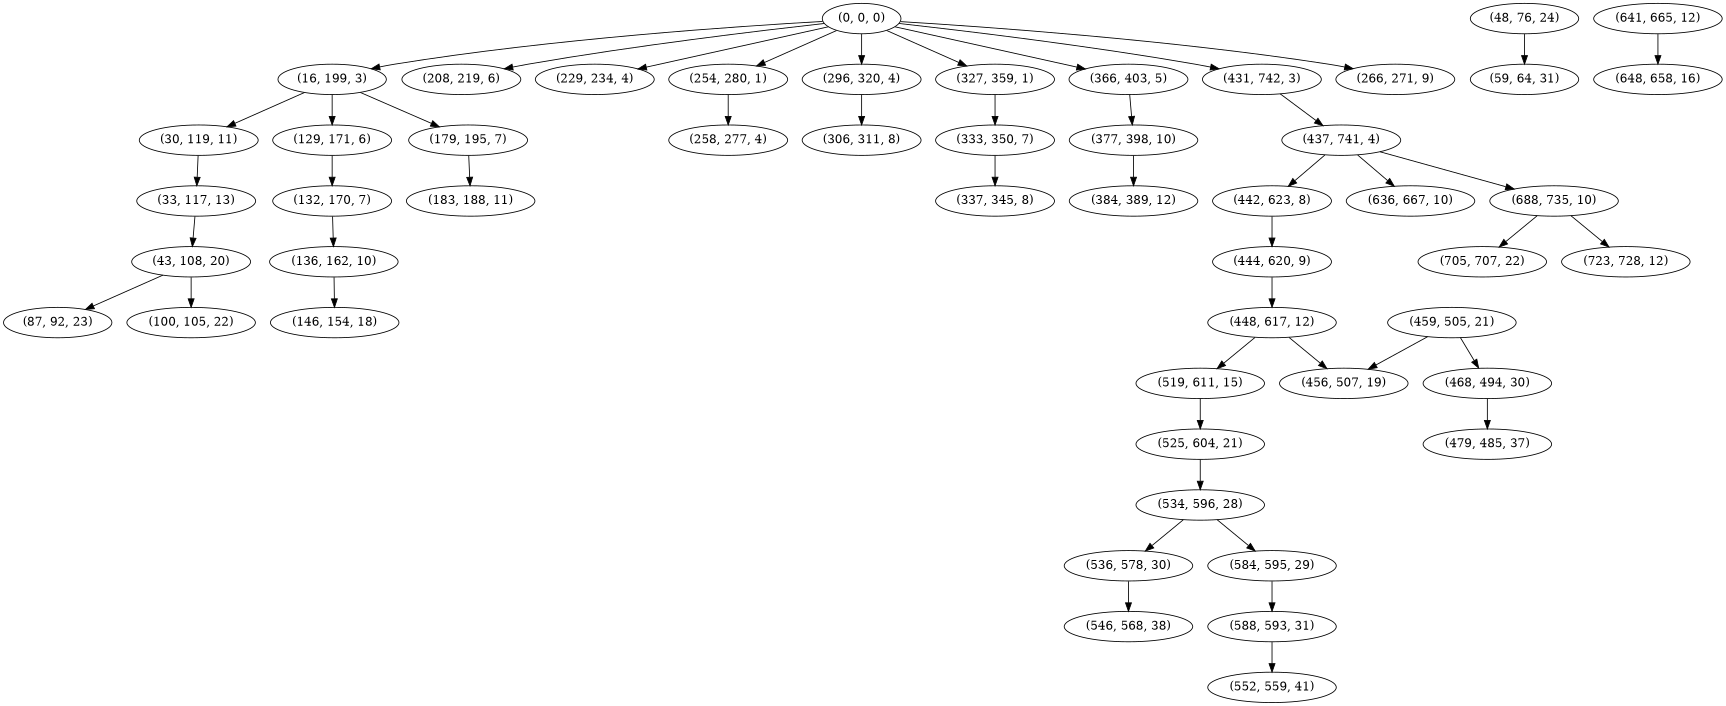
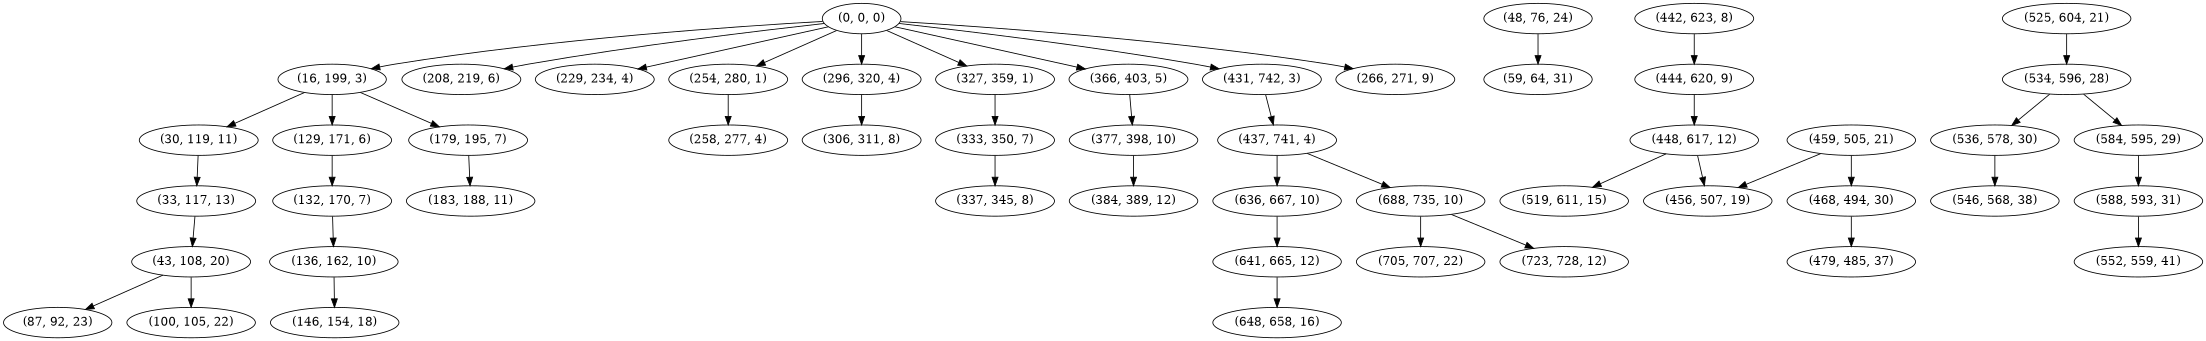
edge "(437, 741, 4)" -> "(442, 623, 8)": removed
edge "(636, 667, 10)" -> "(641, 665, 12)": added
edge "(519, 611, 15)" -> "(525, 604, 21)": removed
